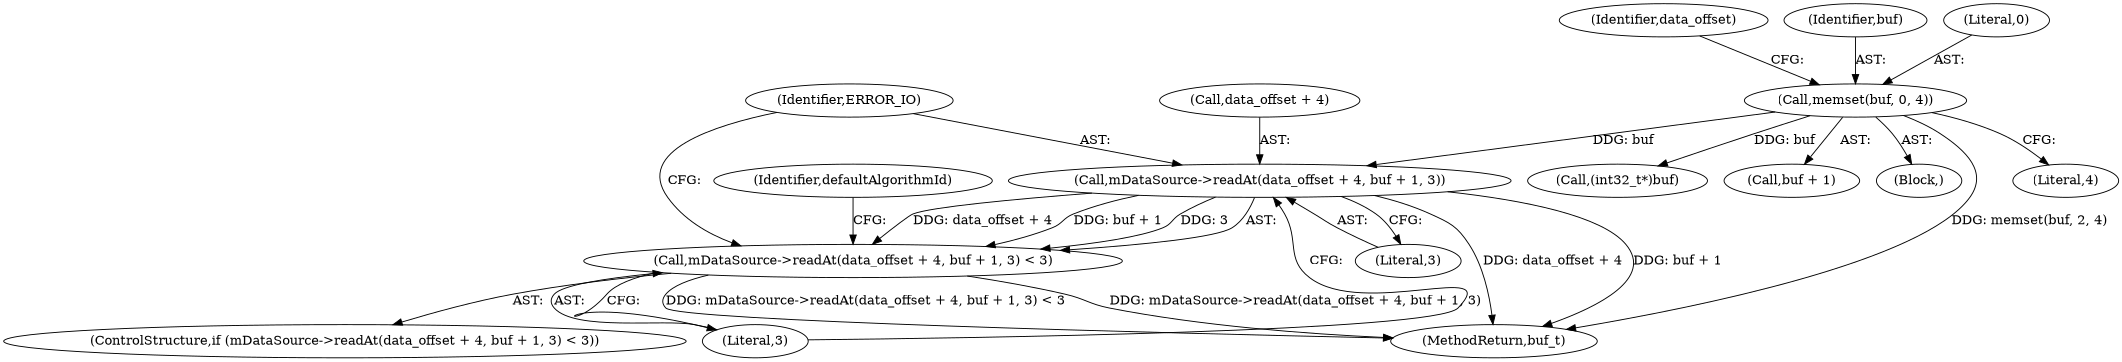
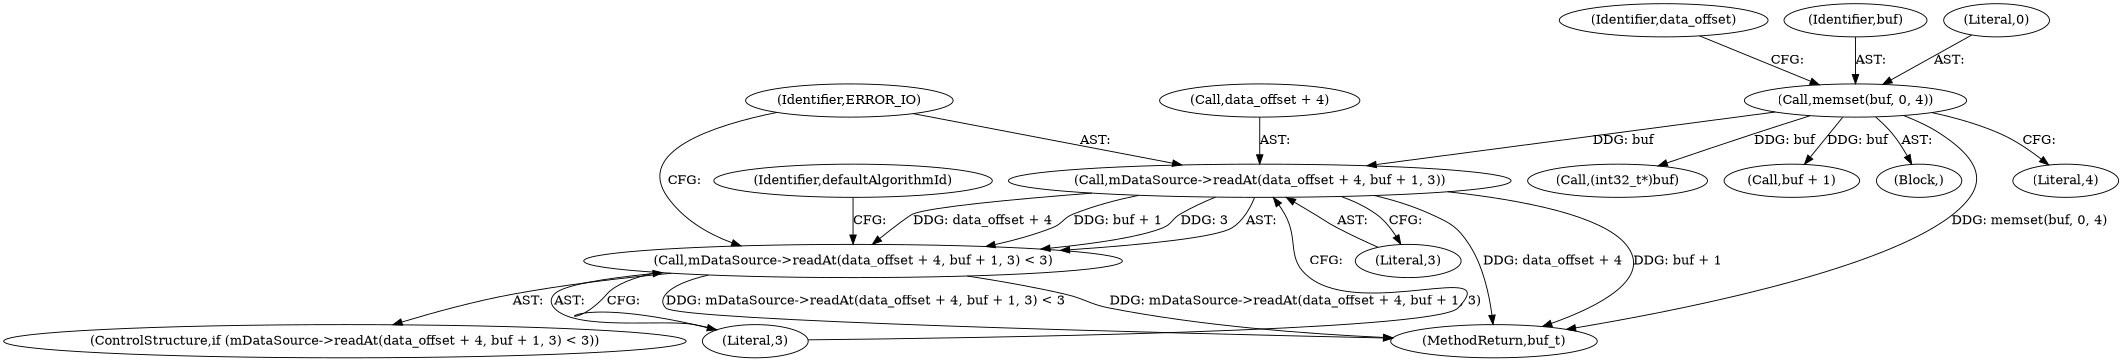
edge "(Call,memset(buf, 0, 4))" -> "(Call,buf + 1)": label "AST: " -> "DDG: buf"
edge "(Call,memset(buf, 0, 4))" -> "(MethodReturn,buf_t)": label "DDG: memset(buf, 2, 4)" -> "DDG: memset(buf, 0, 4)"
